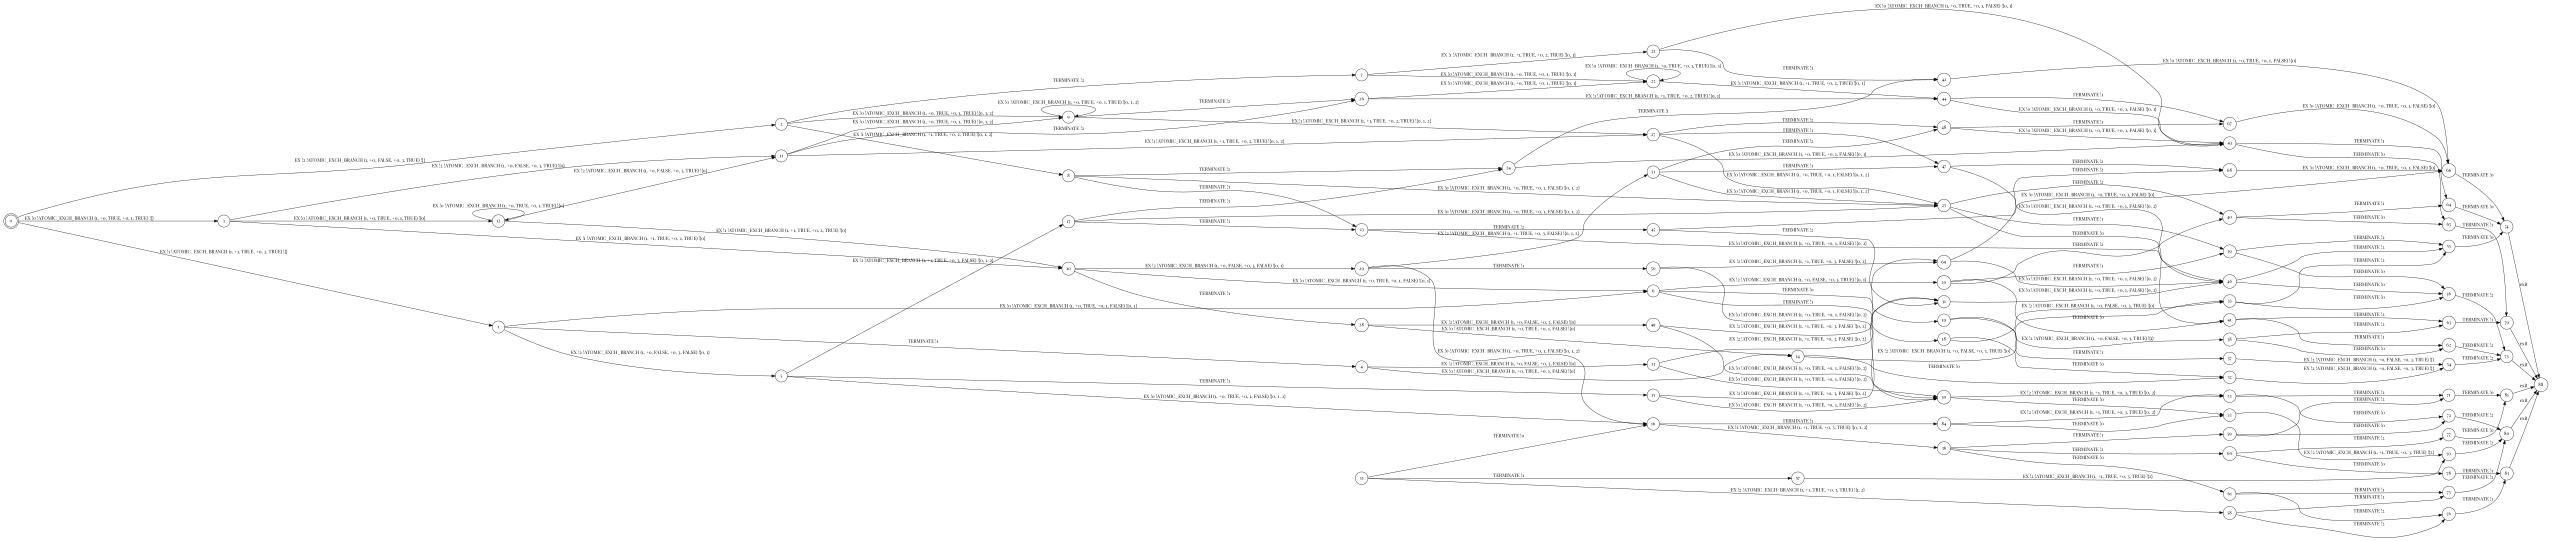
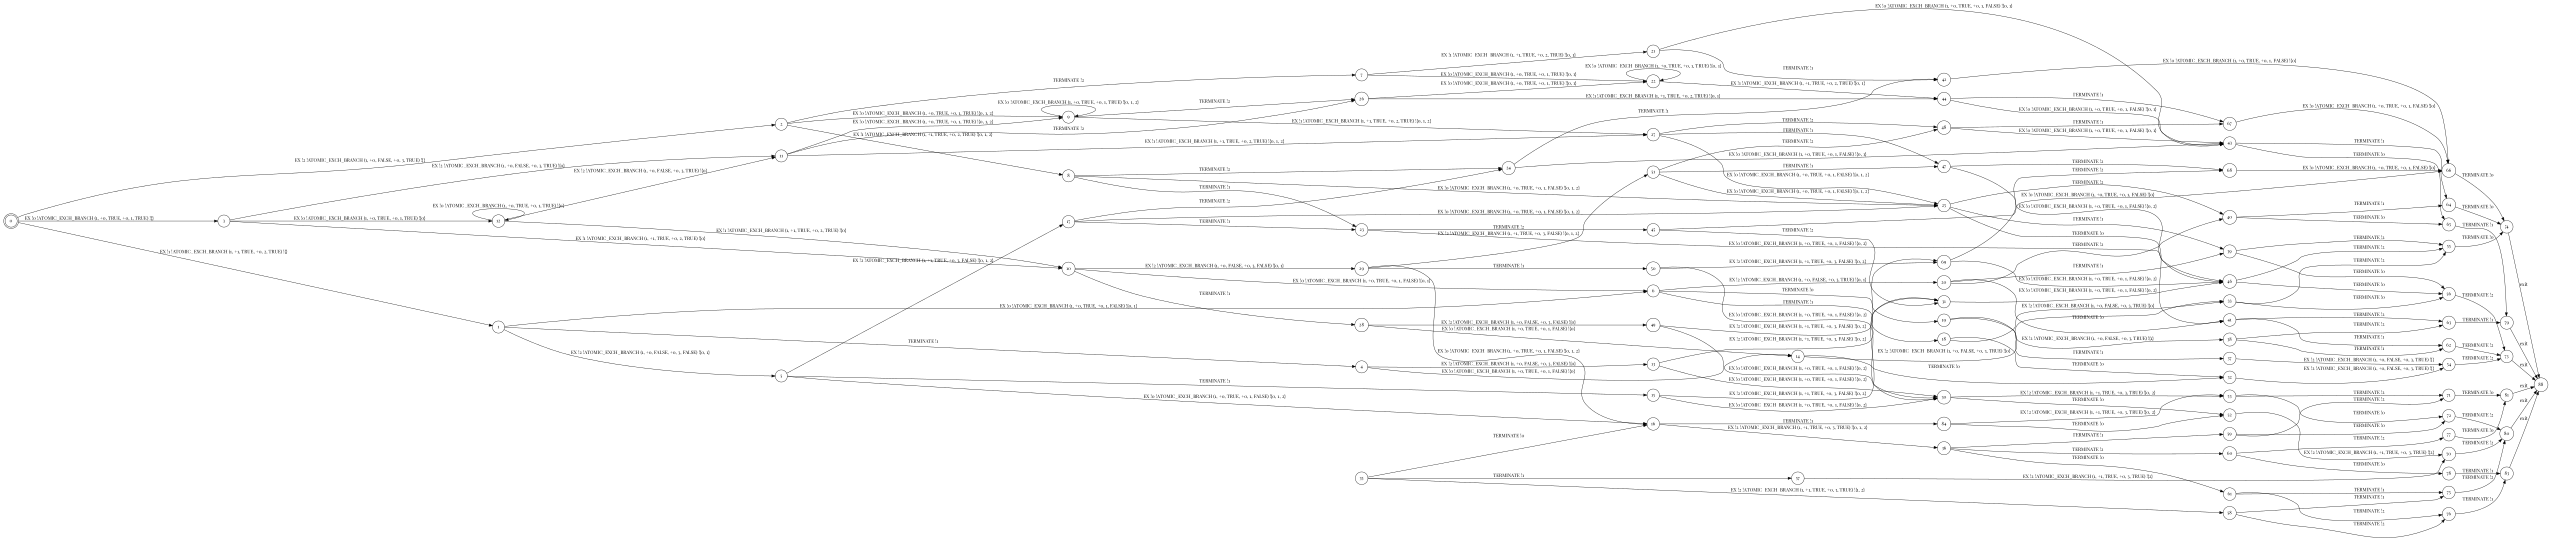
edge "17" -> "24": label "TERMINATE !3" -> "TERMINATE !2"
edge "38" -> "62": label "TERMINATE !0" -> "TERMINATE !1"
